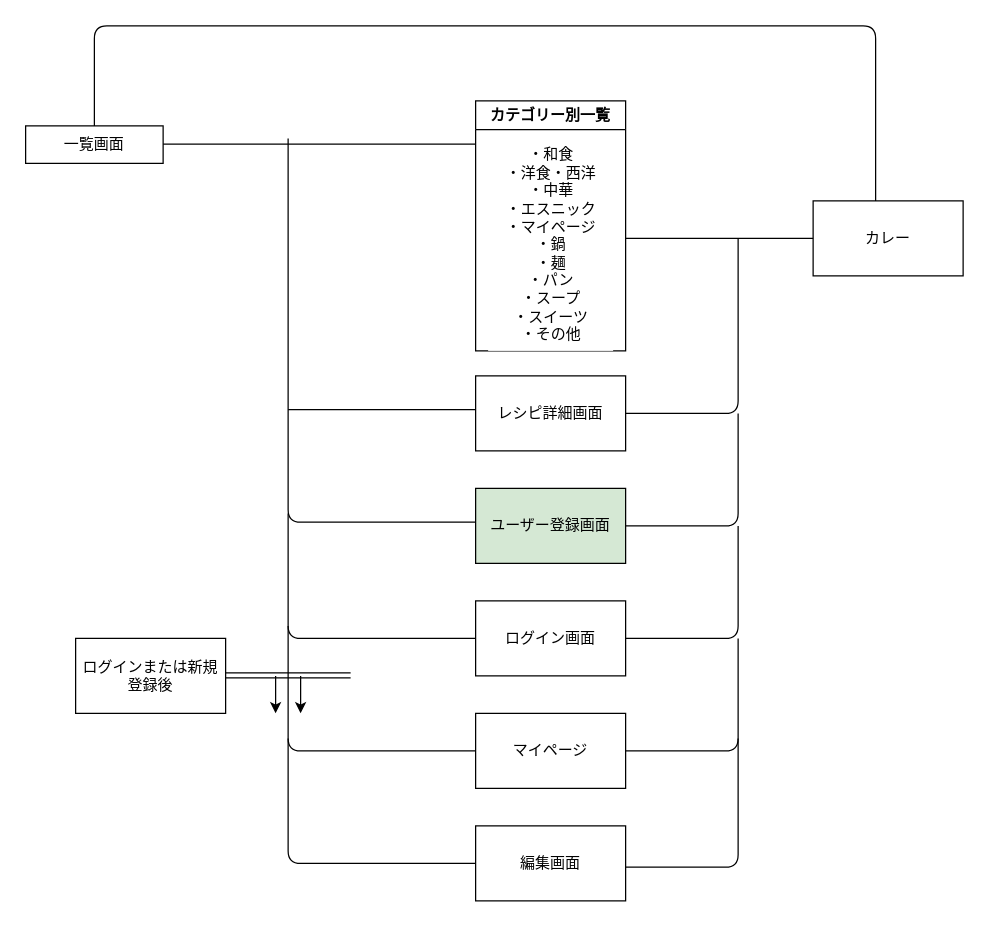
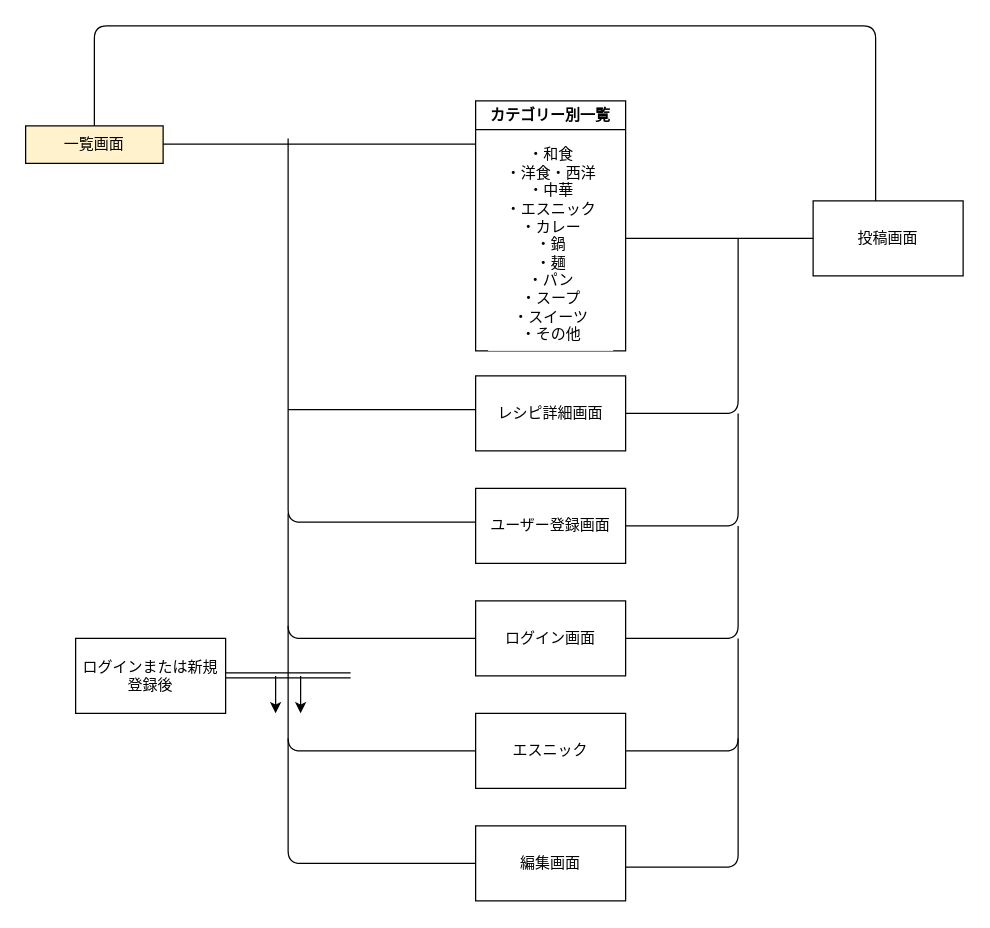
node "一覧画面": fillcolor #ffffff -> #fff2cc
node "カレー": label "カレー" -> "投稿画面"
node "・和食 ・洋食・西洋 ・中華 ・エスニック ・マイページ ・鍋 ・麺 ・パン ・スープ ・スイーツ ・その他": label "・和食 ・洋食・西洋 ・中華 ・エスニック ・マイページ ・鍋 ・麺 ・パン ・スープ ・スイーツ ・その他" -> "・和食 ・洋食・西洋 ・中華 ・エスニック ・カレー ・鍋 ・麺 ・パン ・スープ ・スイーツ ・その他"
node "ユーザー登録画面": fillcolor #d5e8d4 -> #ffffff
node "マイページ": label "マイページ" -> "エスニック"
